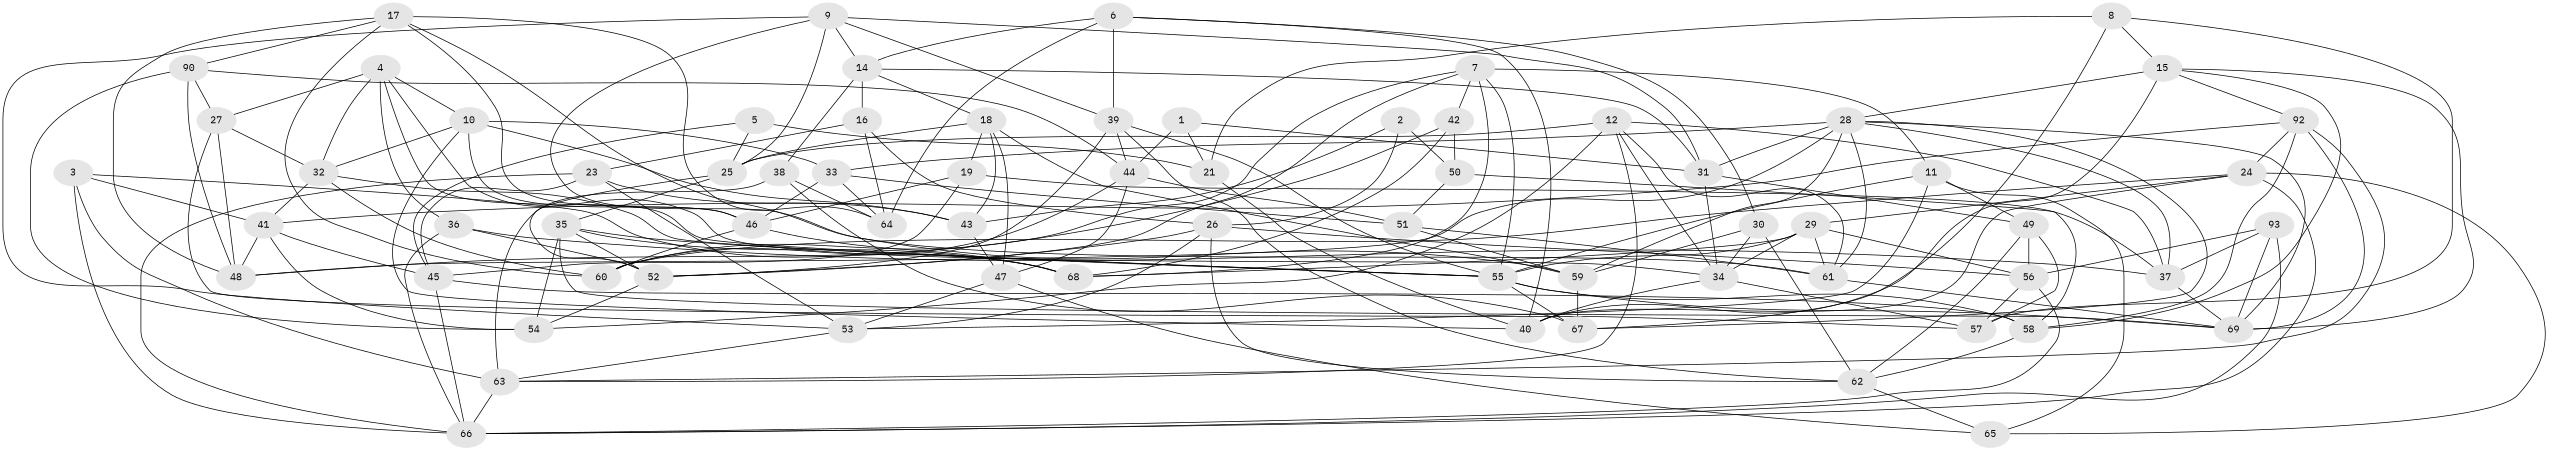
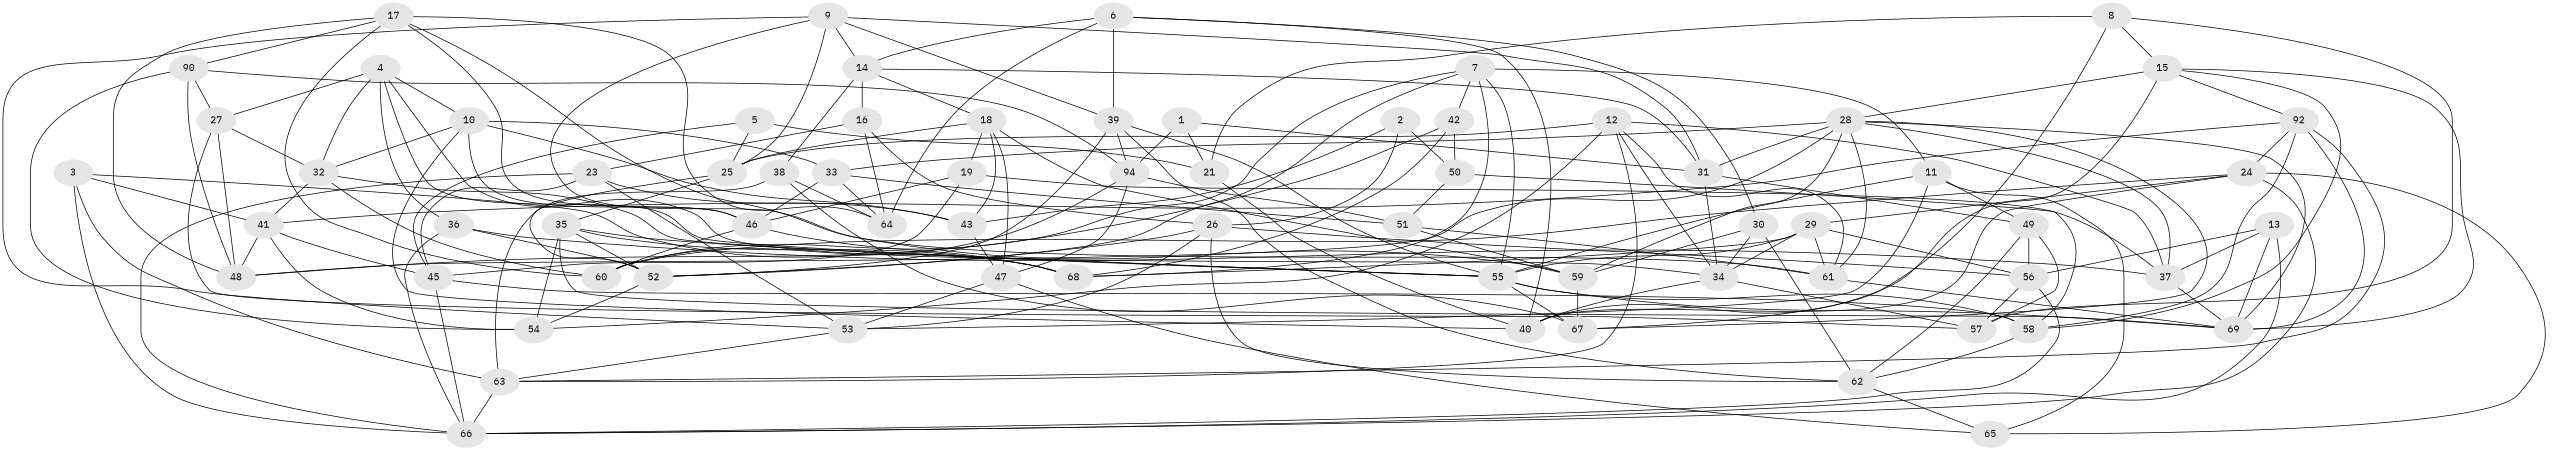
node "44": label "44" -> "94"
node "93": label "93" -> "13"
